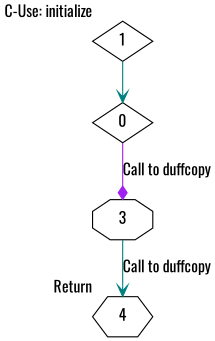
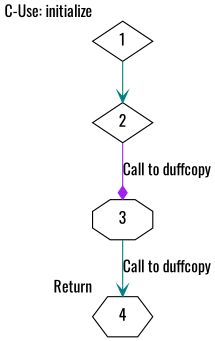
node "0": label "0" -> "2"
